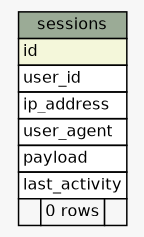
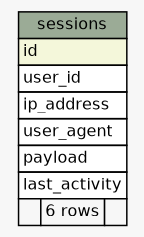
node "sessions": text "0 rows" -> "6 rows"
